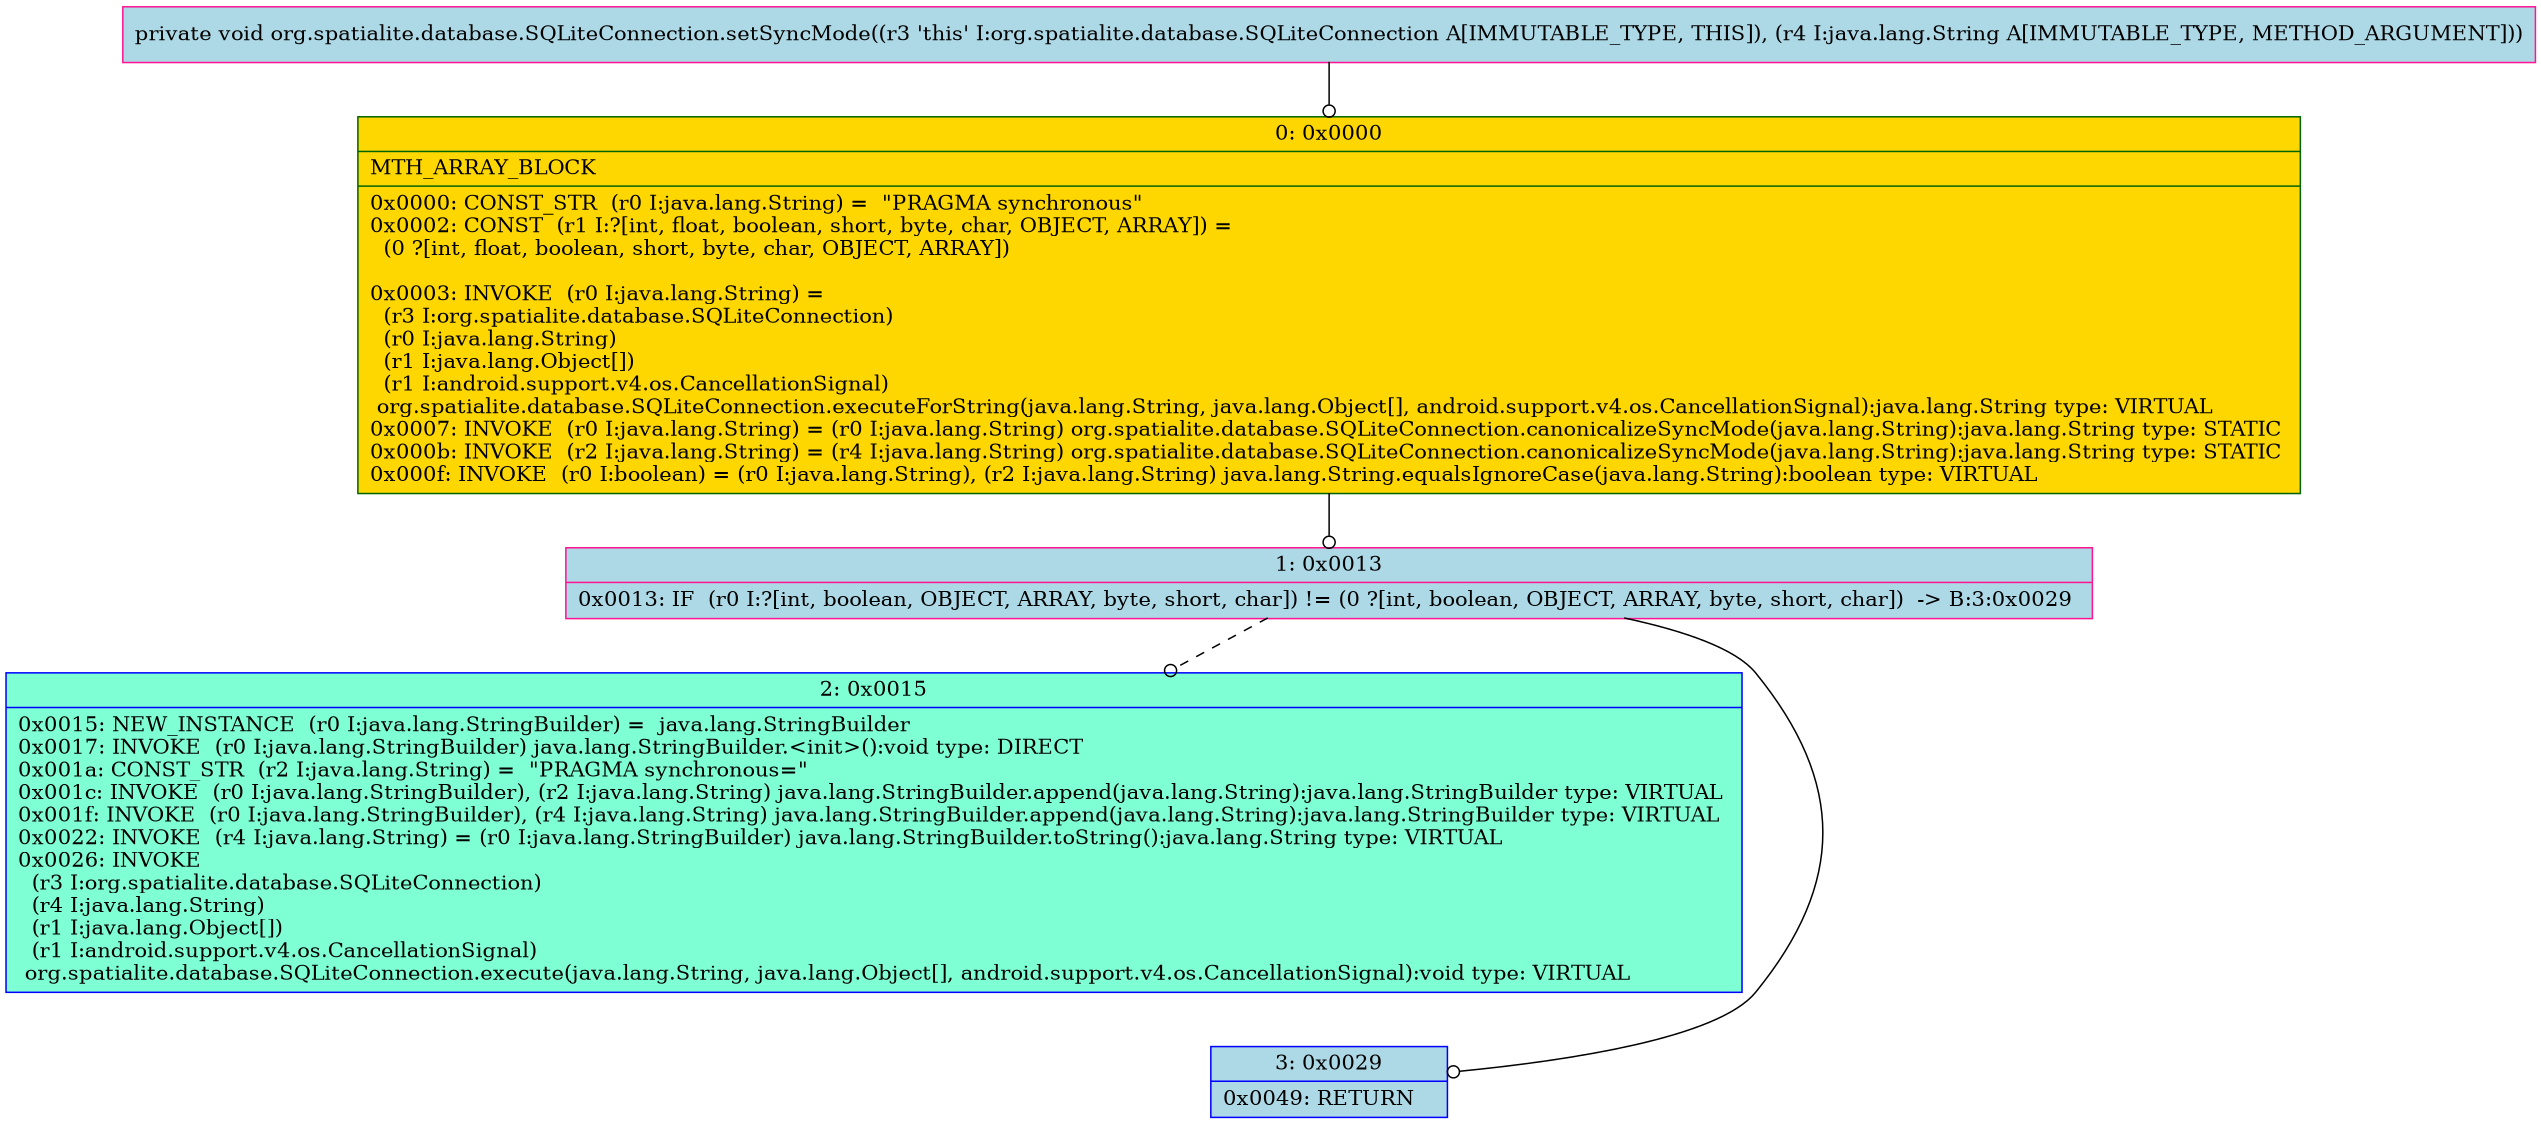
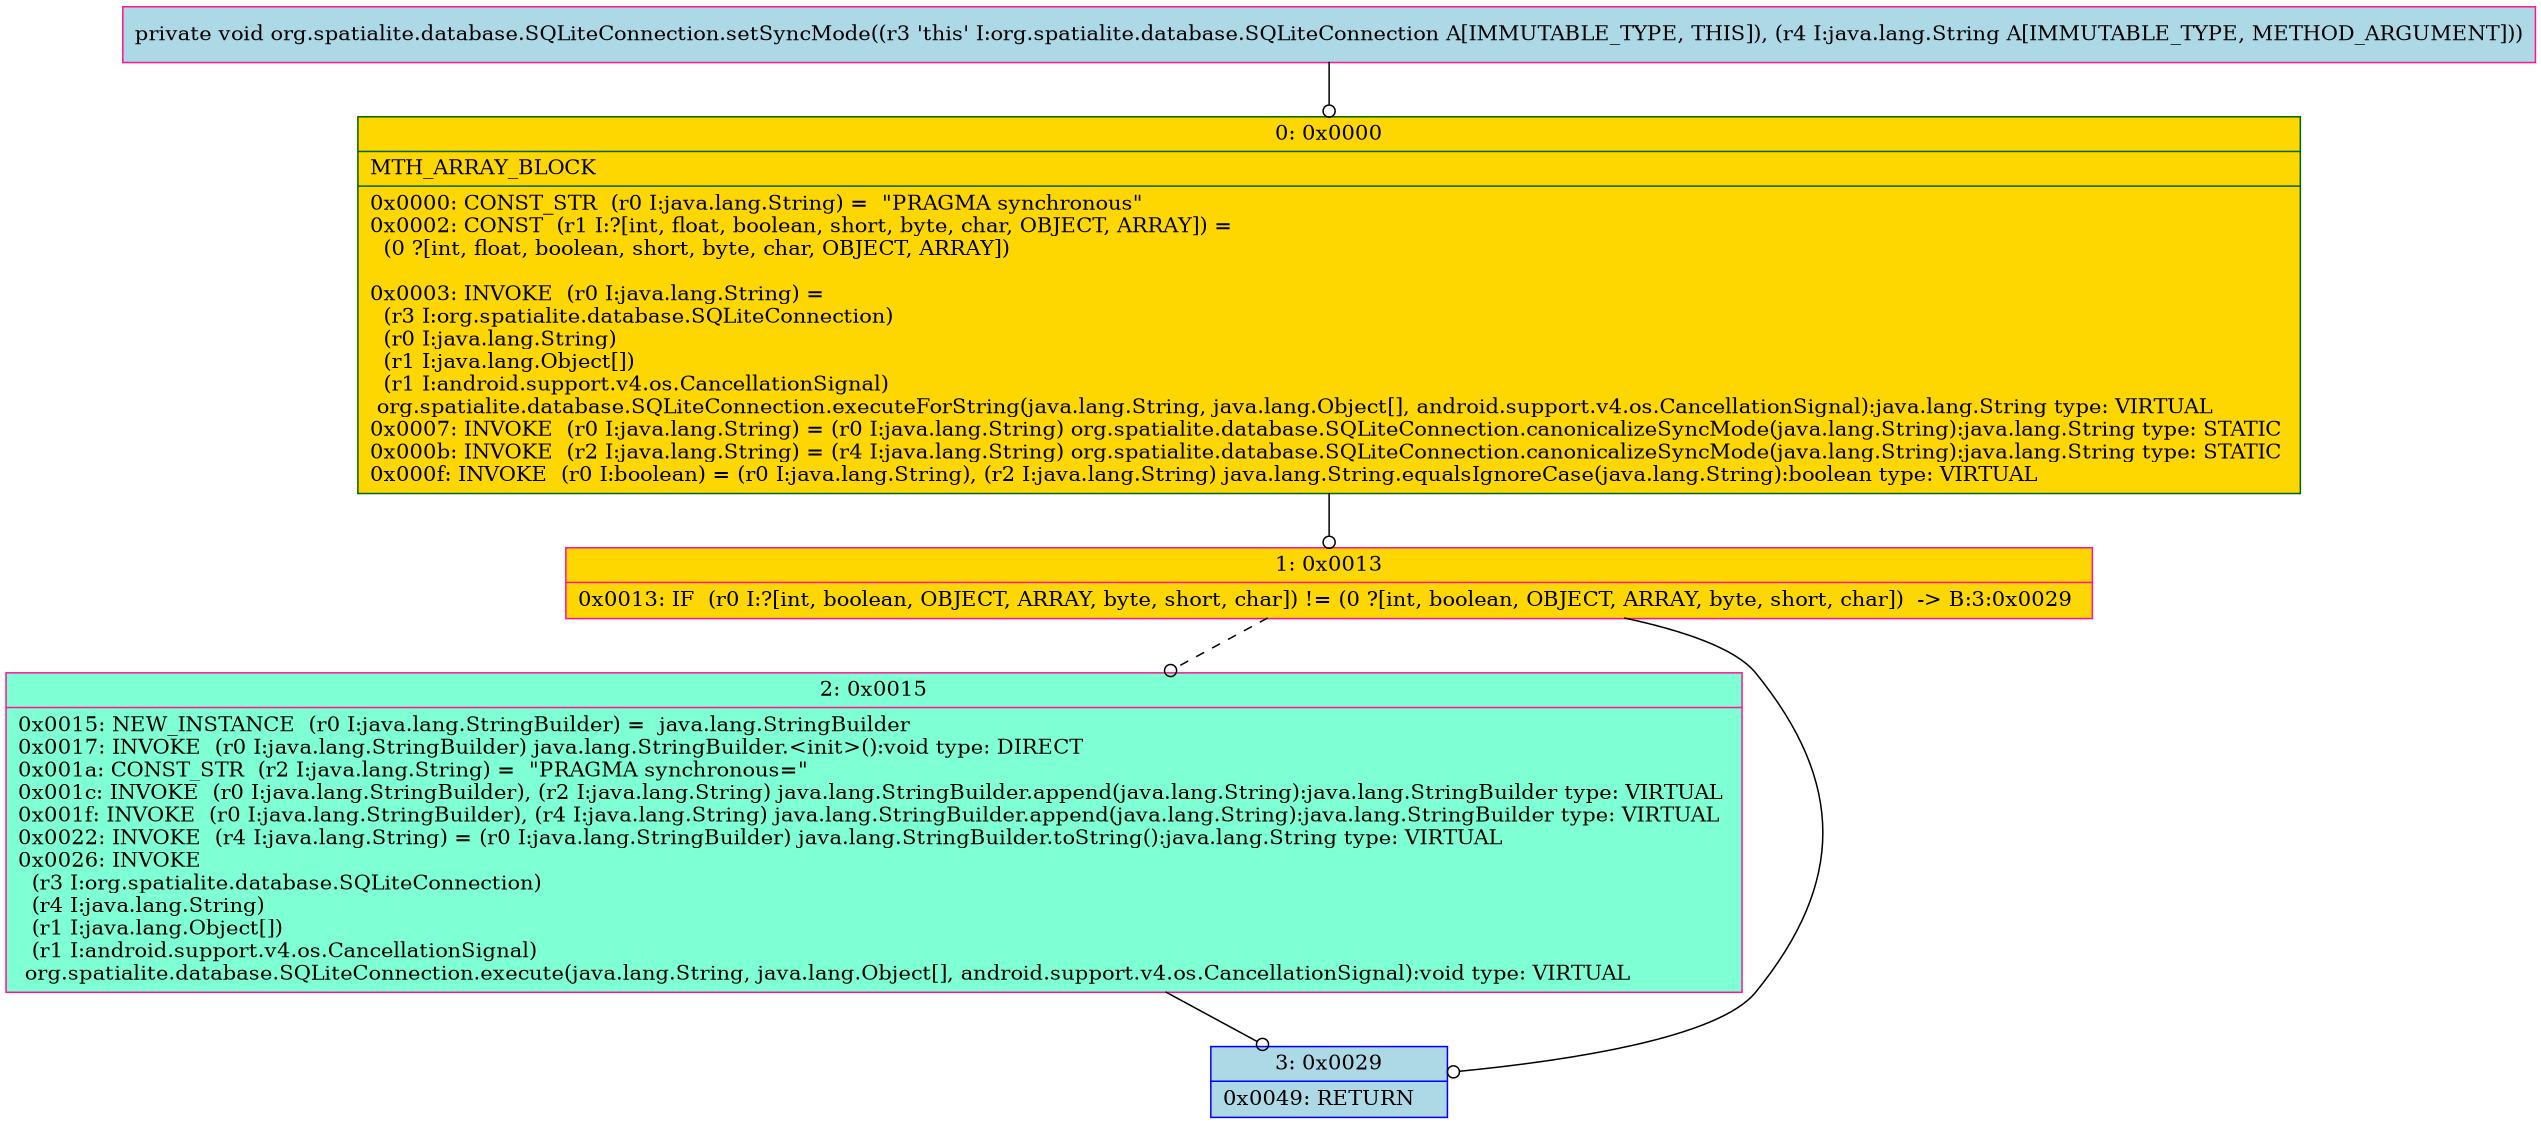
node "1: 0x0013": fillcolor lightblue -> gold
node "2: 0x0015": color blue -> deeppink
edge "2: 0x0015" -> "3: 0x0029": added
